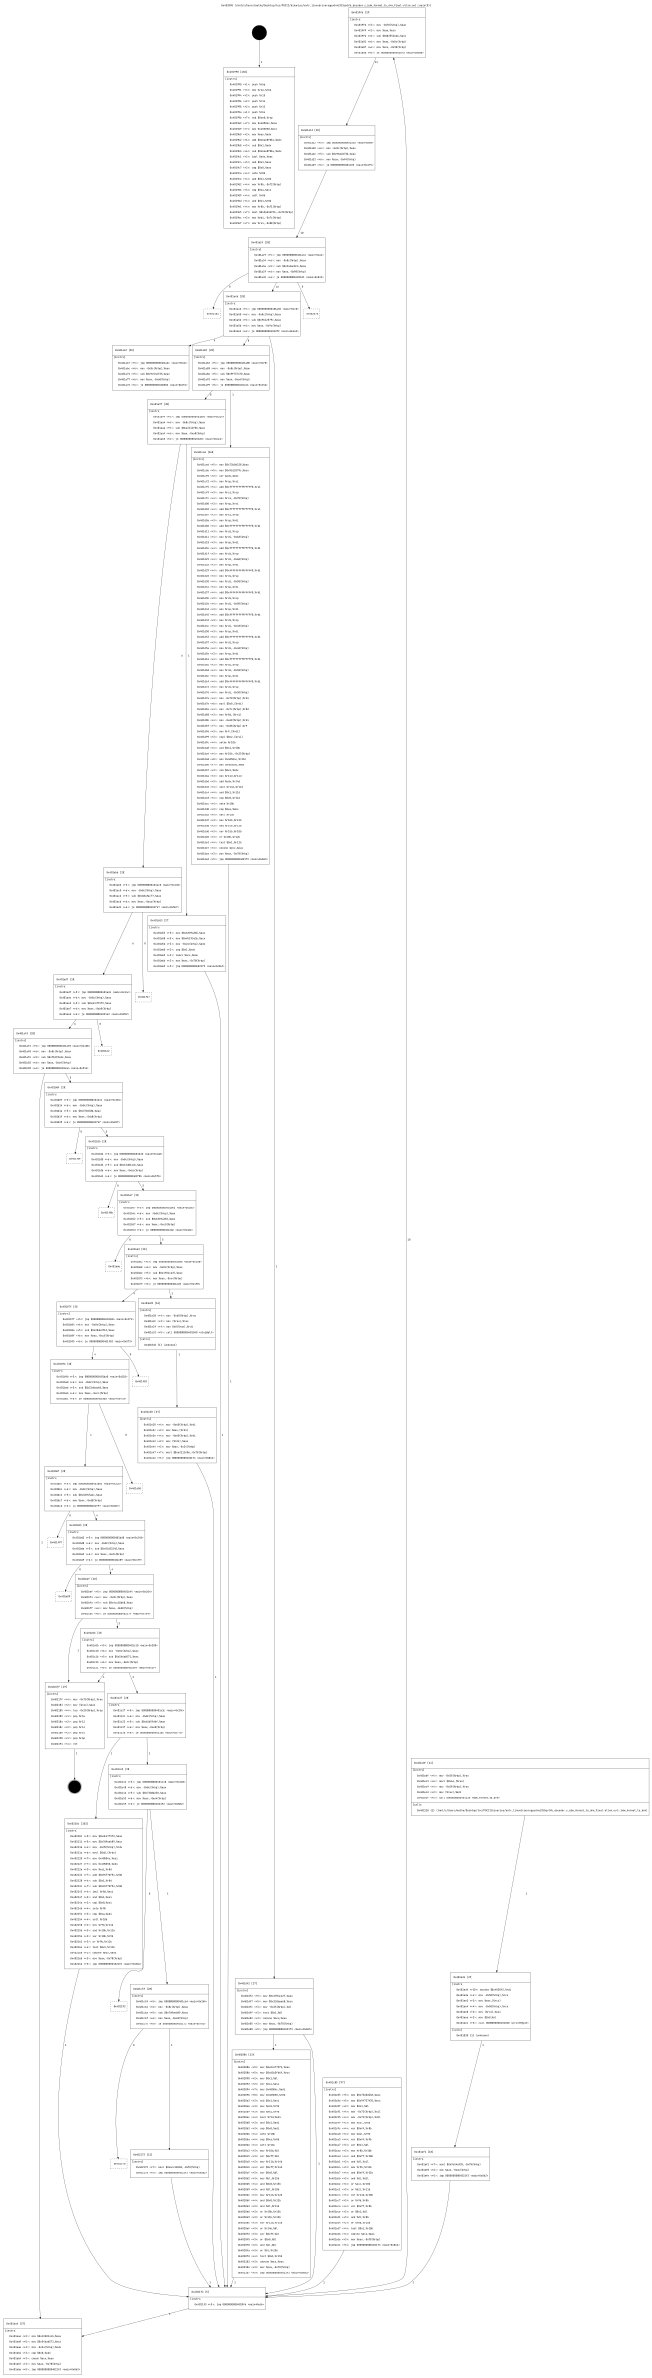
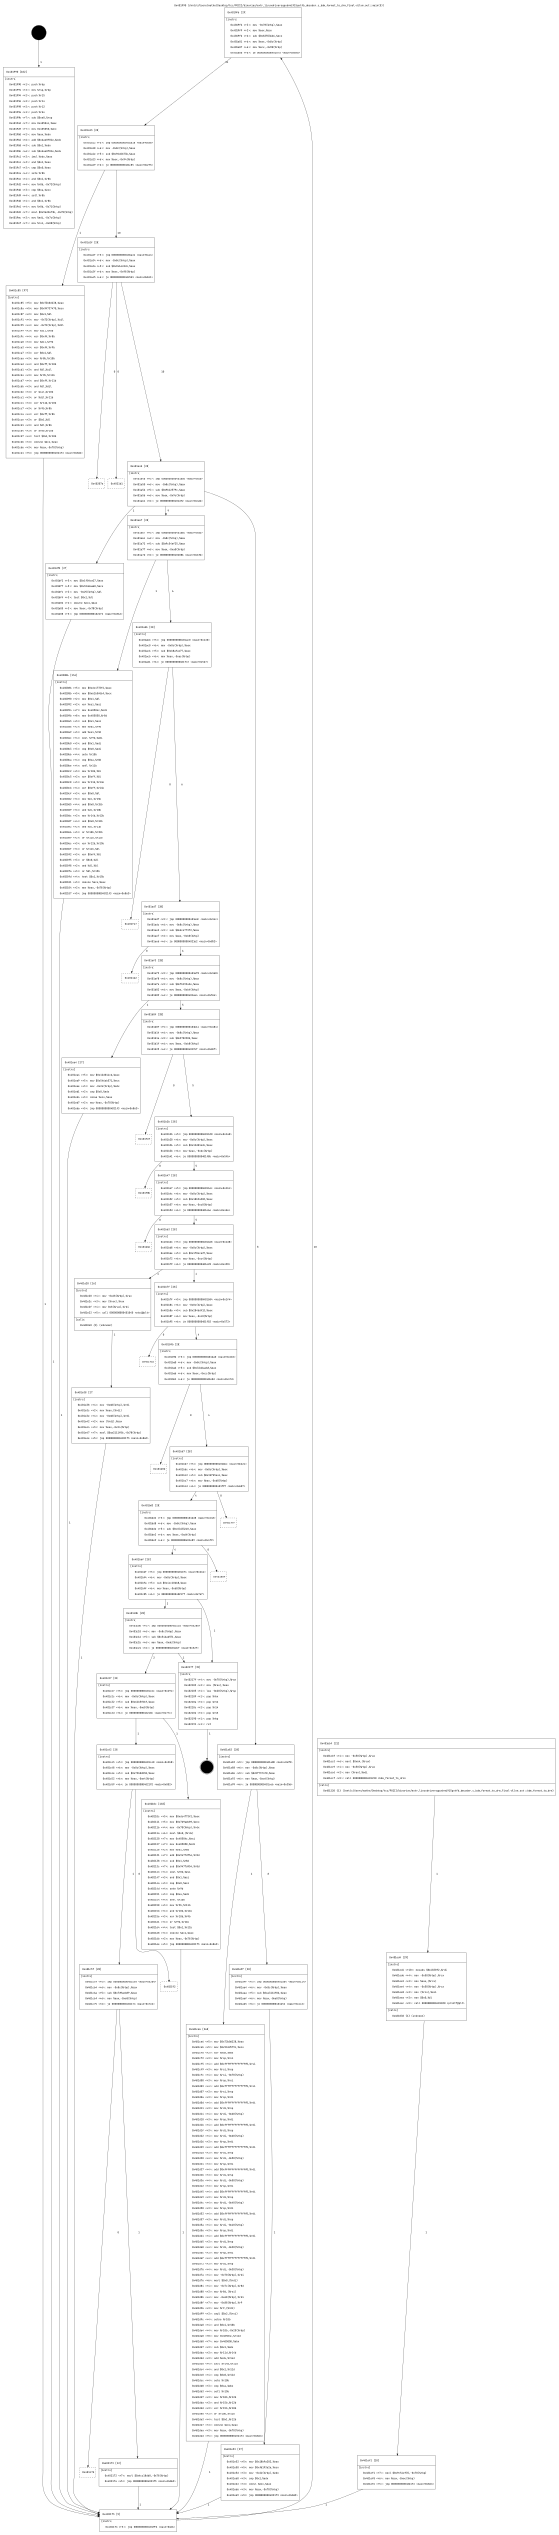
edge "0x401a13 [28]" -> "0x401c85 [97]": added, label "1"
edge "0x401a9f [28]" -> "0x401abb [28]": now "0x401a67 [28]" -> "0x401abb [28]"
edge "0x401df2 [27]" -> "0x402086 [134]": now "0x401a67 [28]" -> "0x402086 [134]"
edge "0x4021f3 [5]" -> "0x401ea4 [27]": reversed
